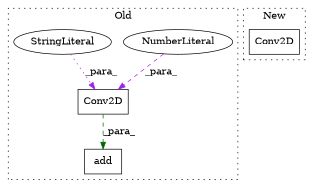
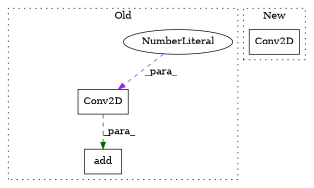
node "StringLiteral": removed
